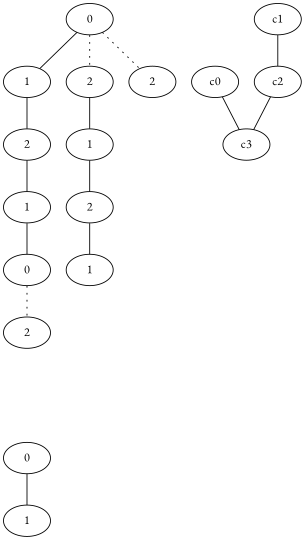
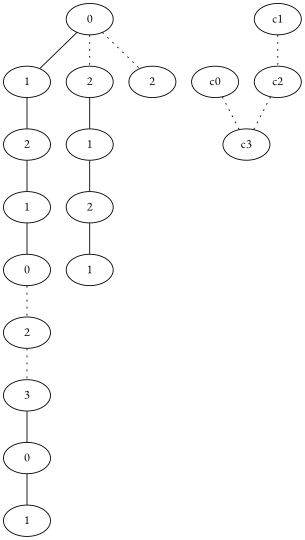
edge "c1" -- "c2": style solid -> dotted
edge "c0" -- "c3": style solid -> dotted
edge "c2" -- "c3": style solid -> dotted
node "3": added
